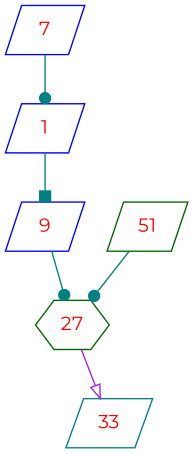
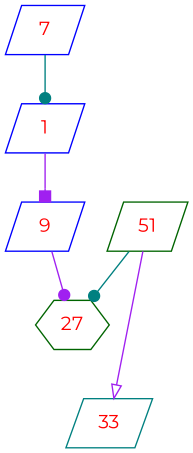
edge "1" -> "9": color teal -> purple
edge "9" -> "27": color teal -> purple
edge "27" -> "33": now "51" -> "33"
